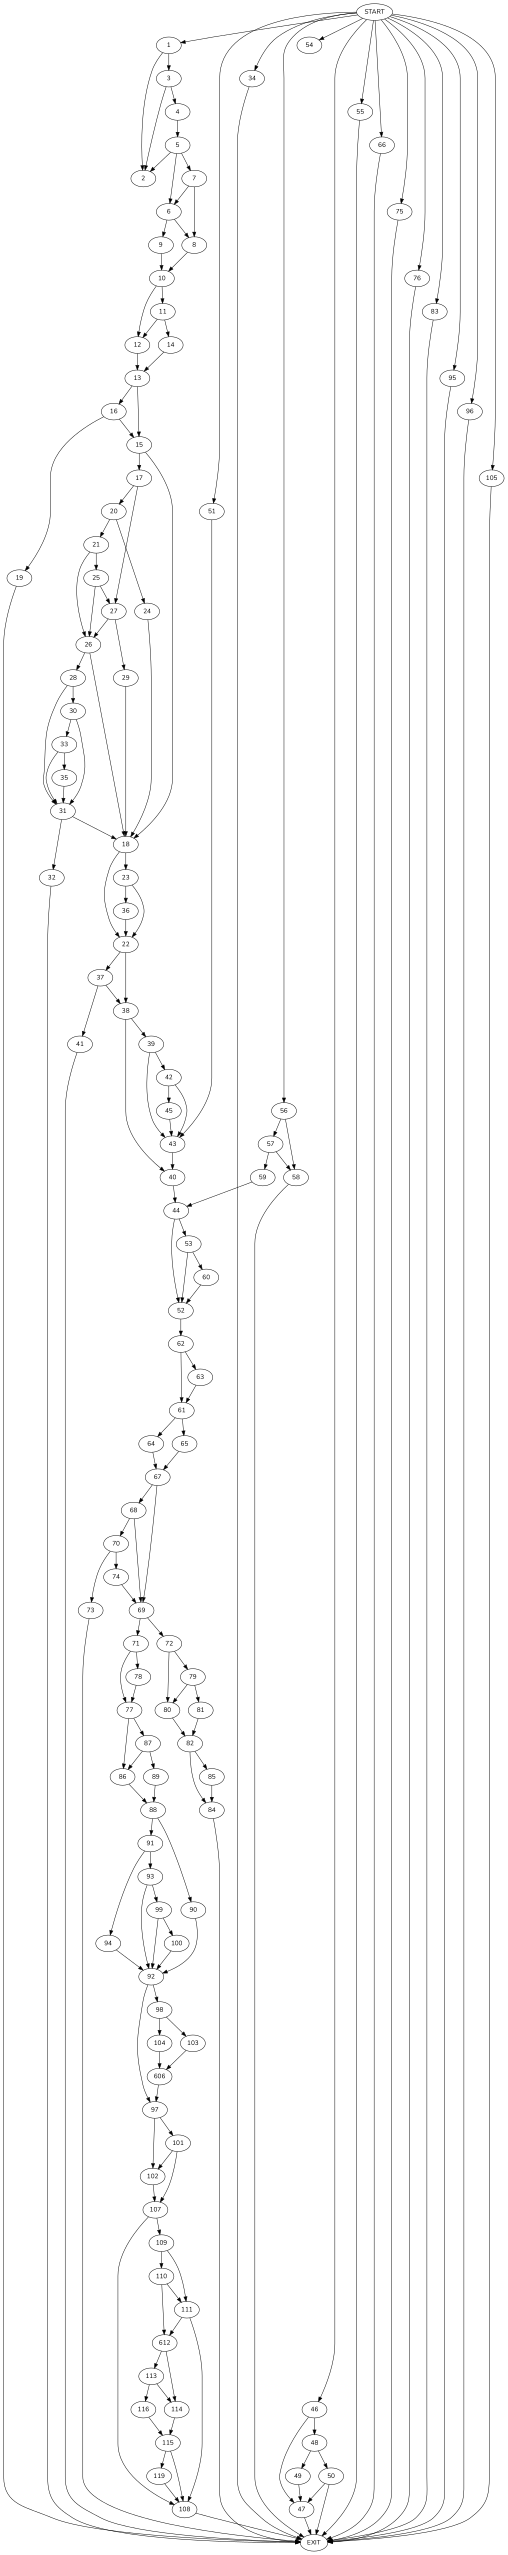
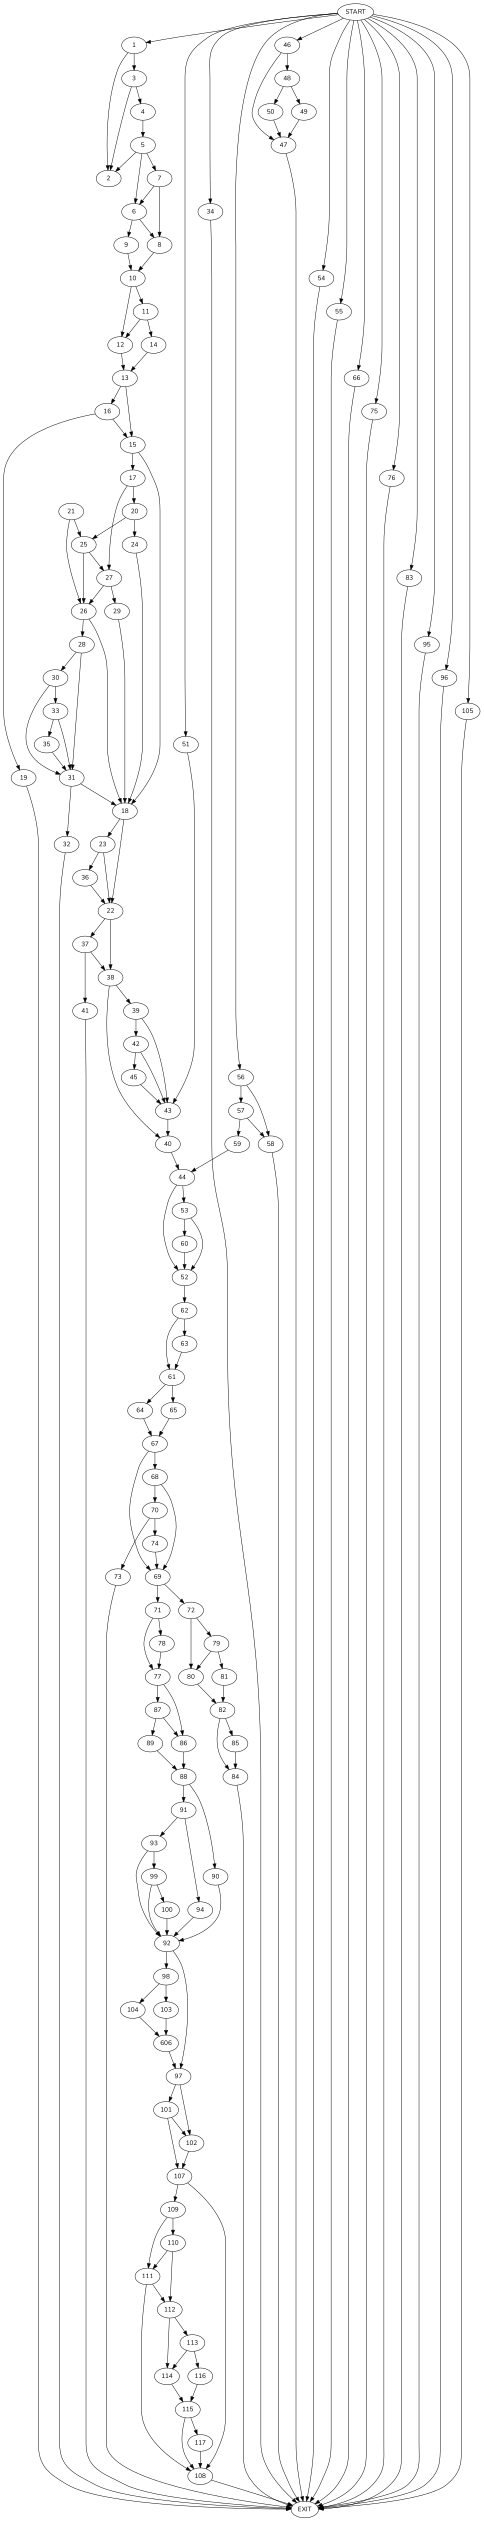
edge "20" -> "21": now "20" -> "25"
node "612": label "612" -> "112"
node "119": label "119" -> "117"
edge "50" -> "EXIT": now "54" -> "EXIT"
